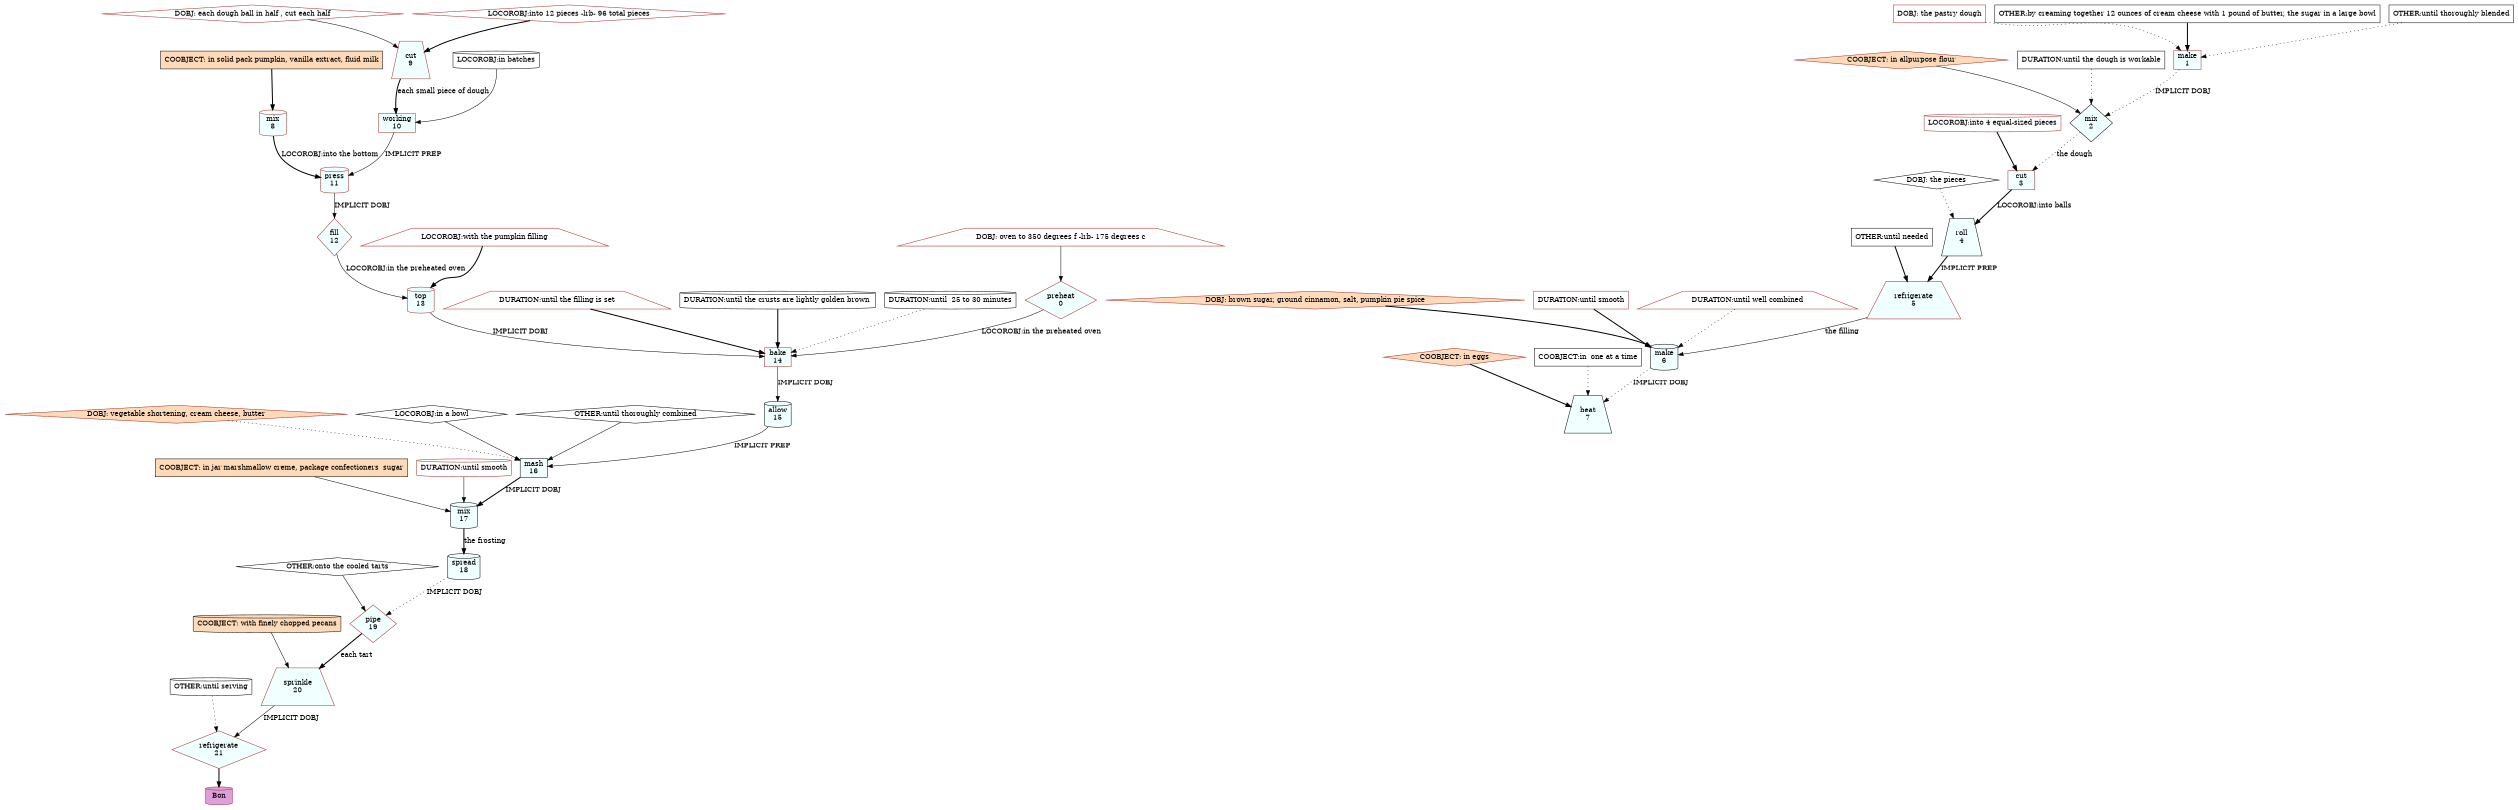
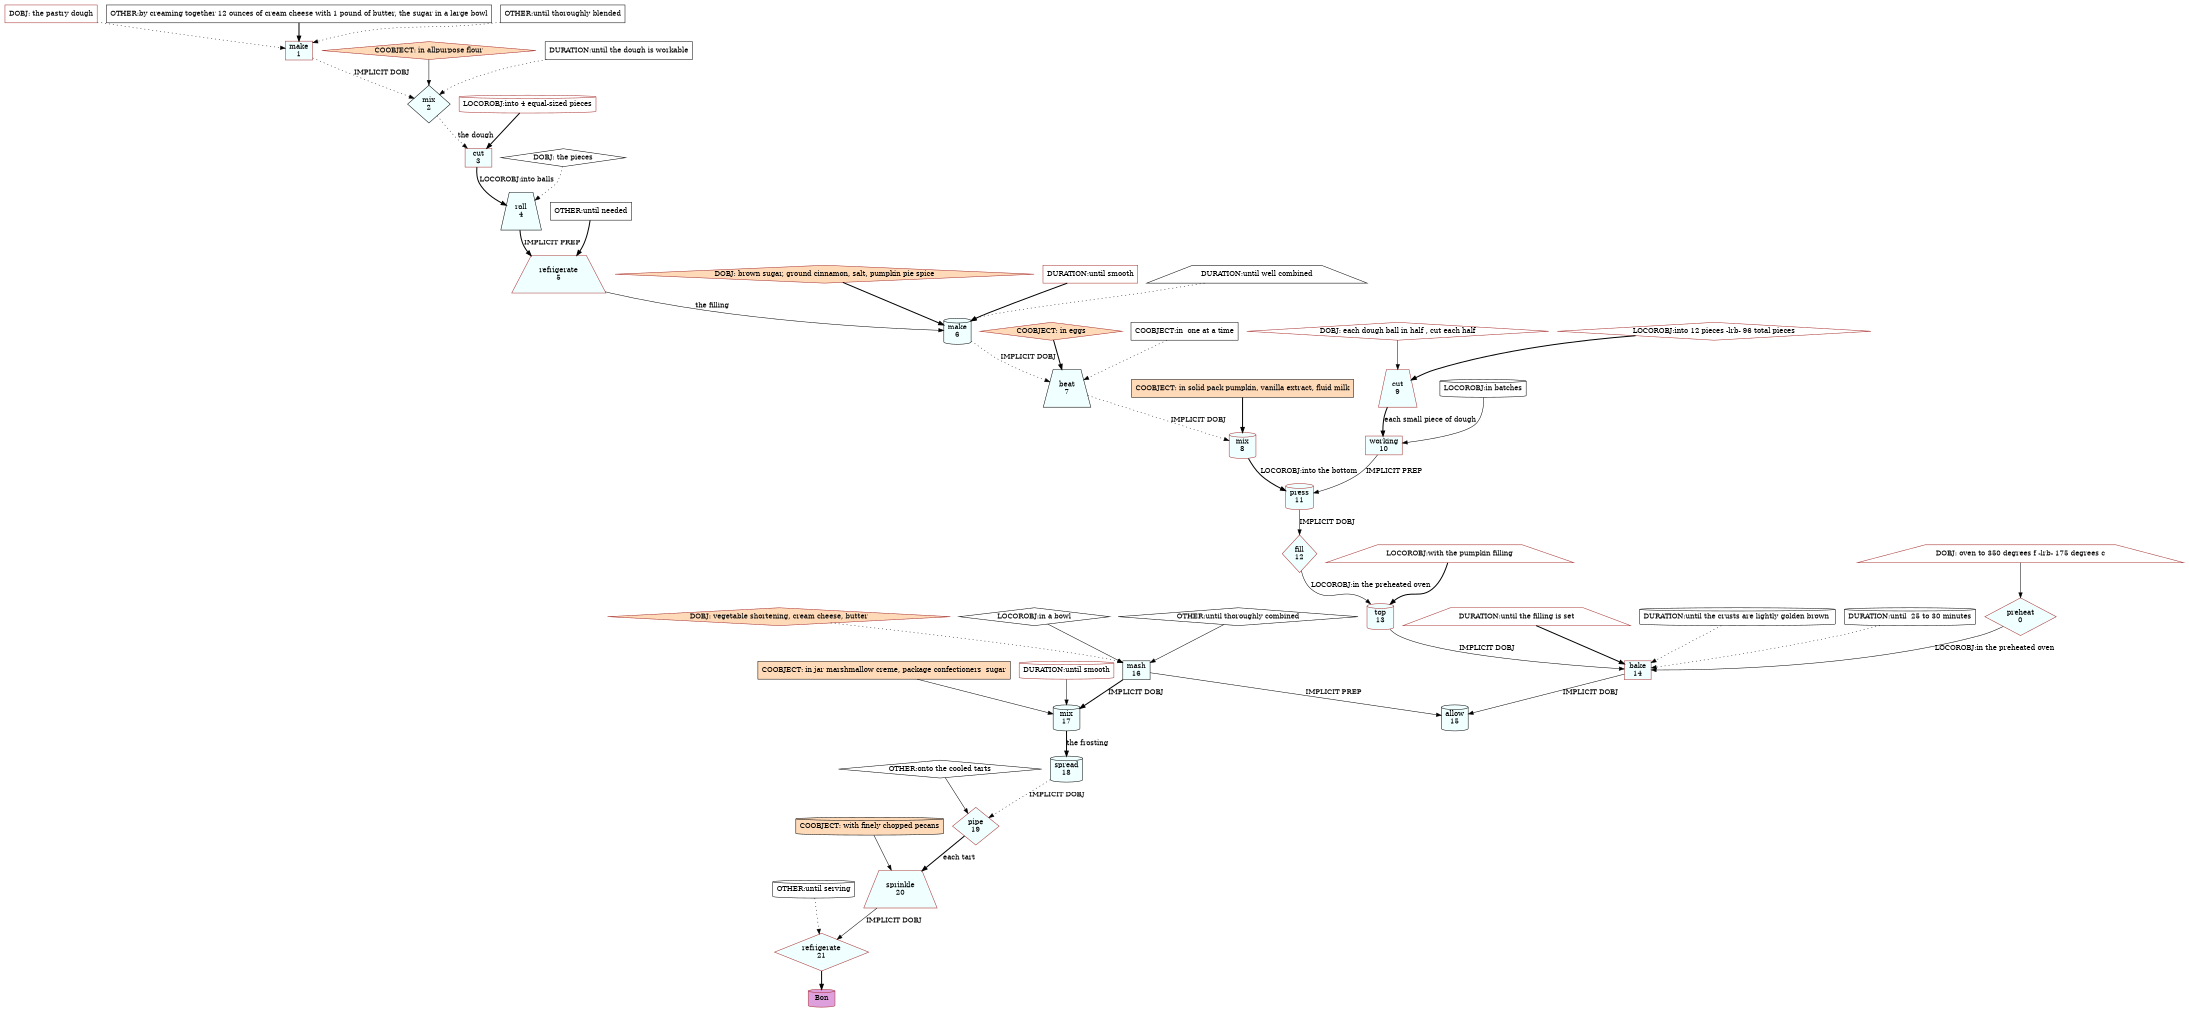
node "DURATION:until well combined": color brown -> black
edge "DURATION:until the crusts are lightly golden brown" -> "bake 14": style bold -> dotted
edge "beat 7" -> "mix 8": added, label "IMPLICIT DOBJ"
edge "allow 15" -> "mash 16": reversed
